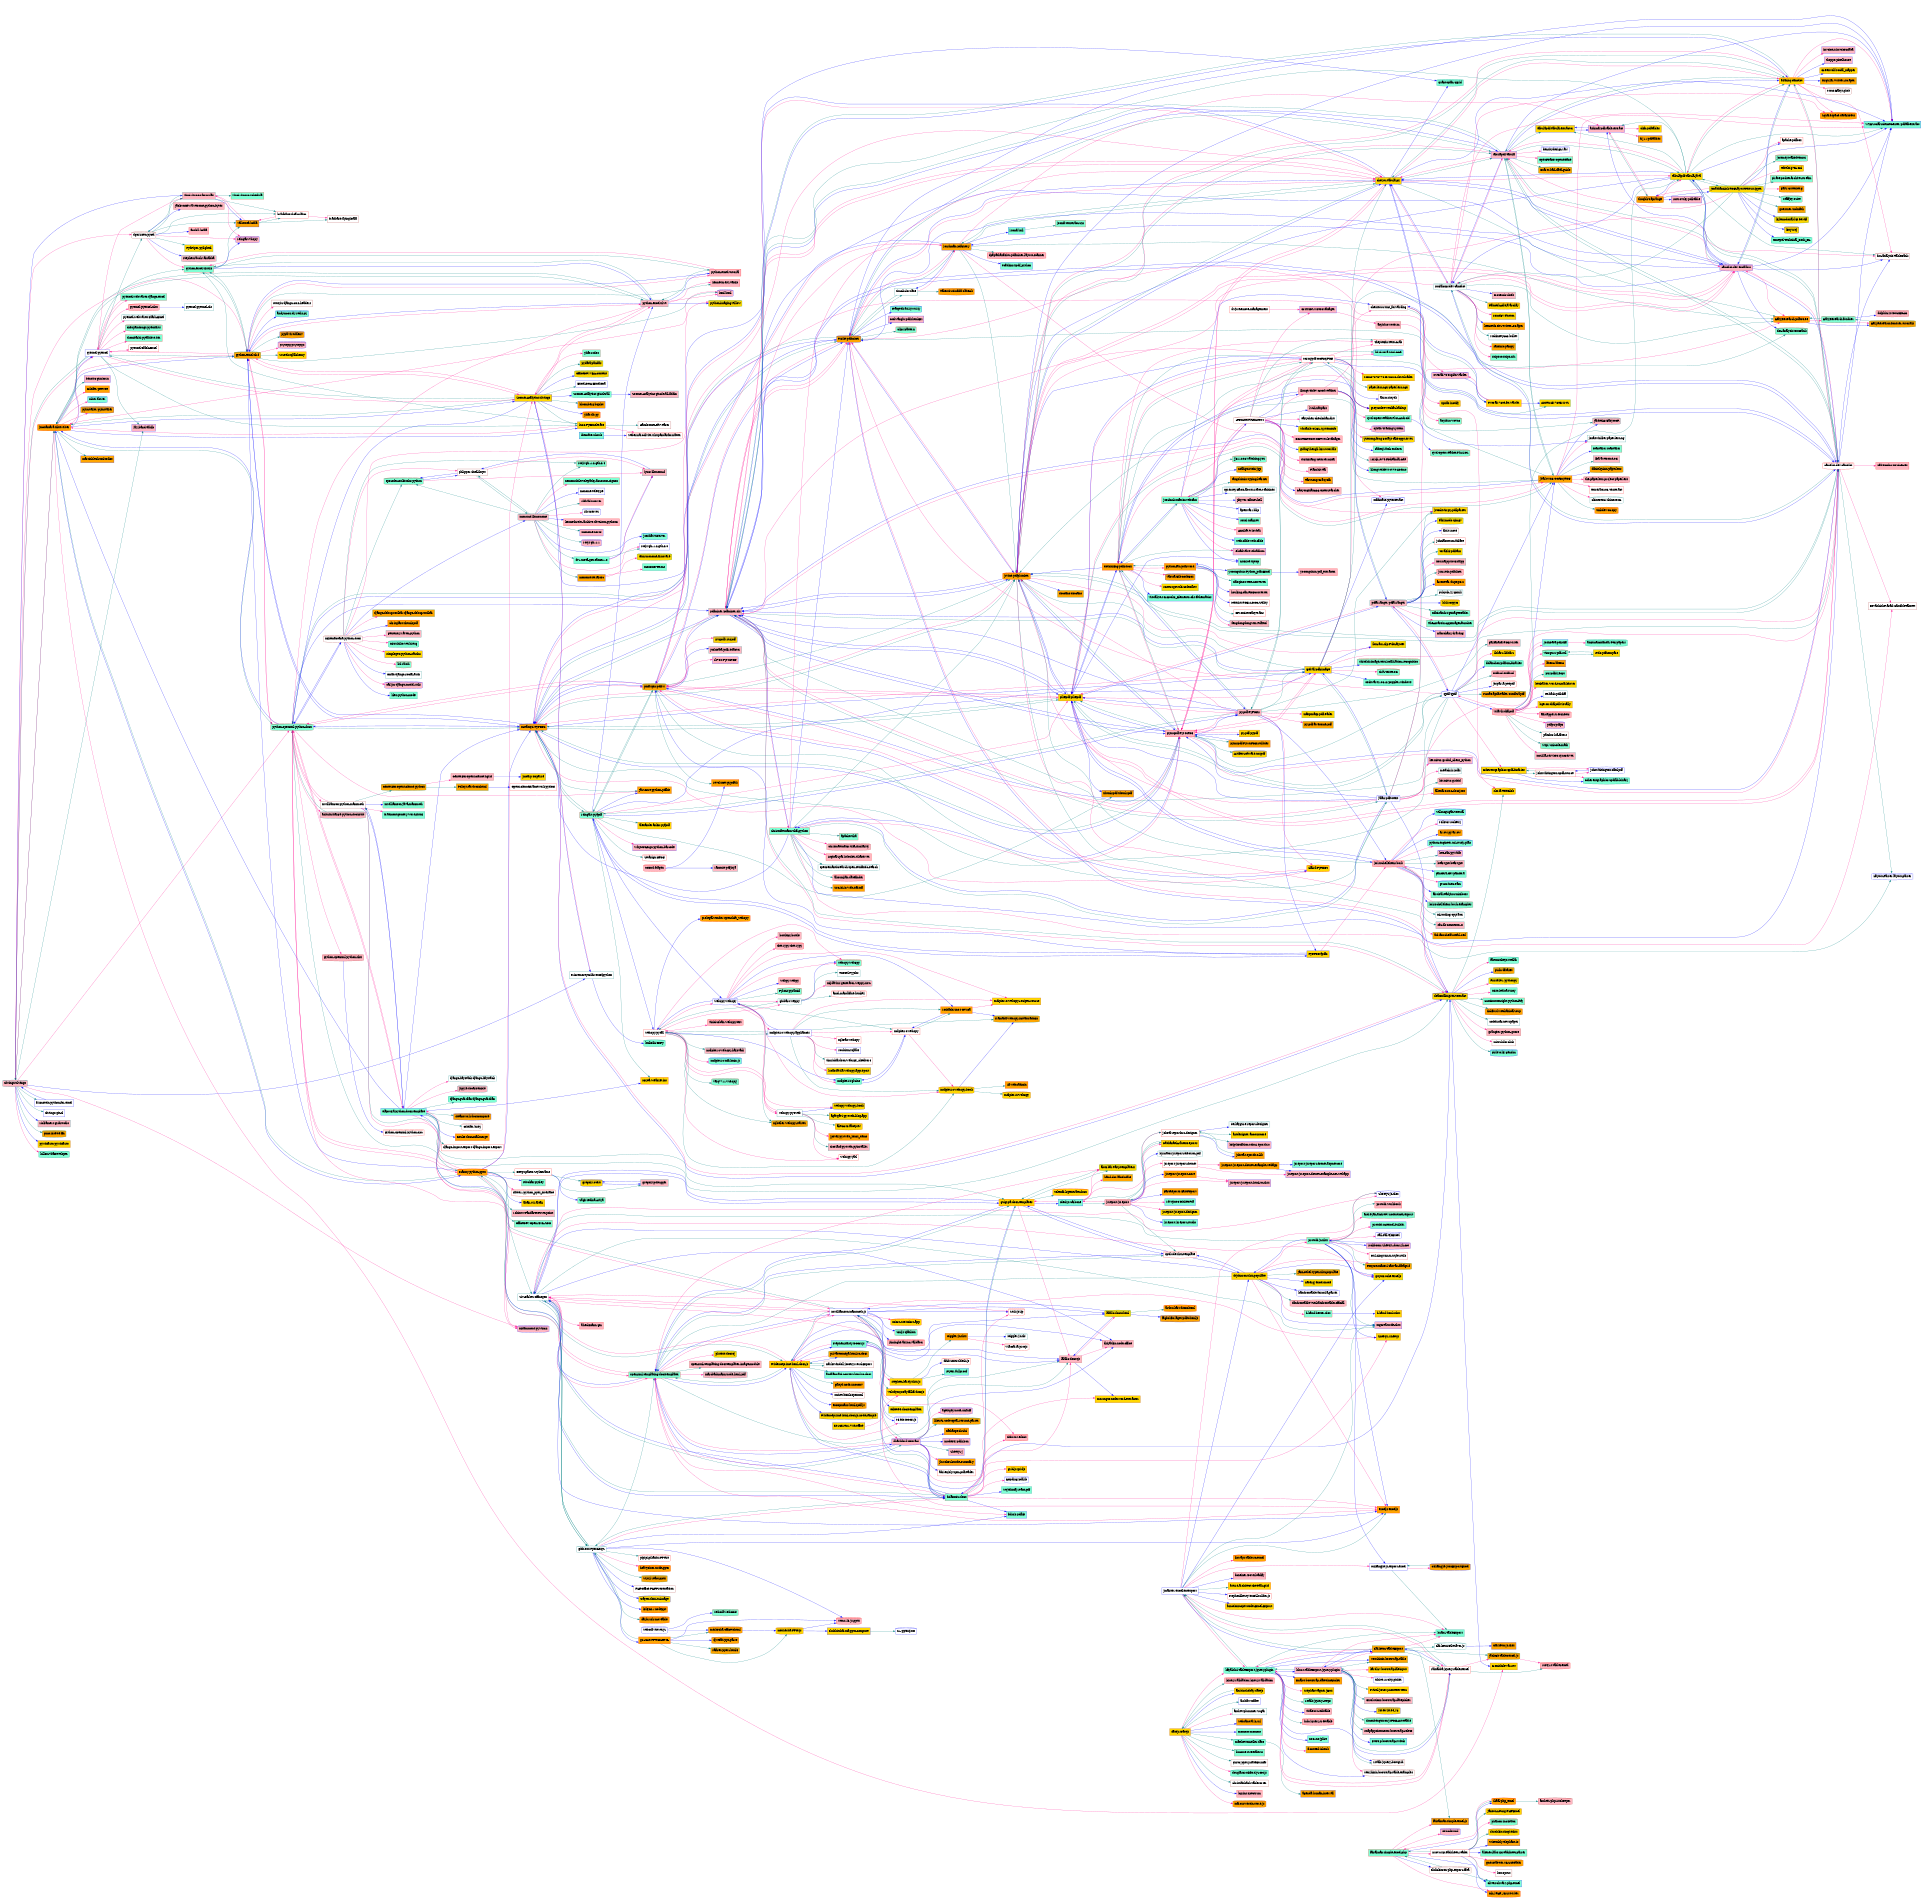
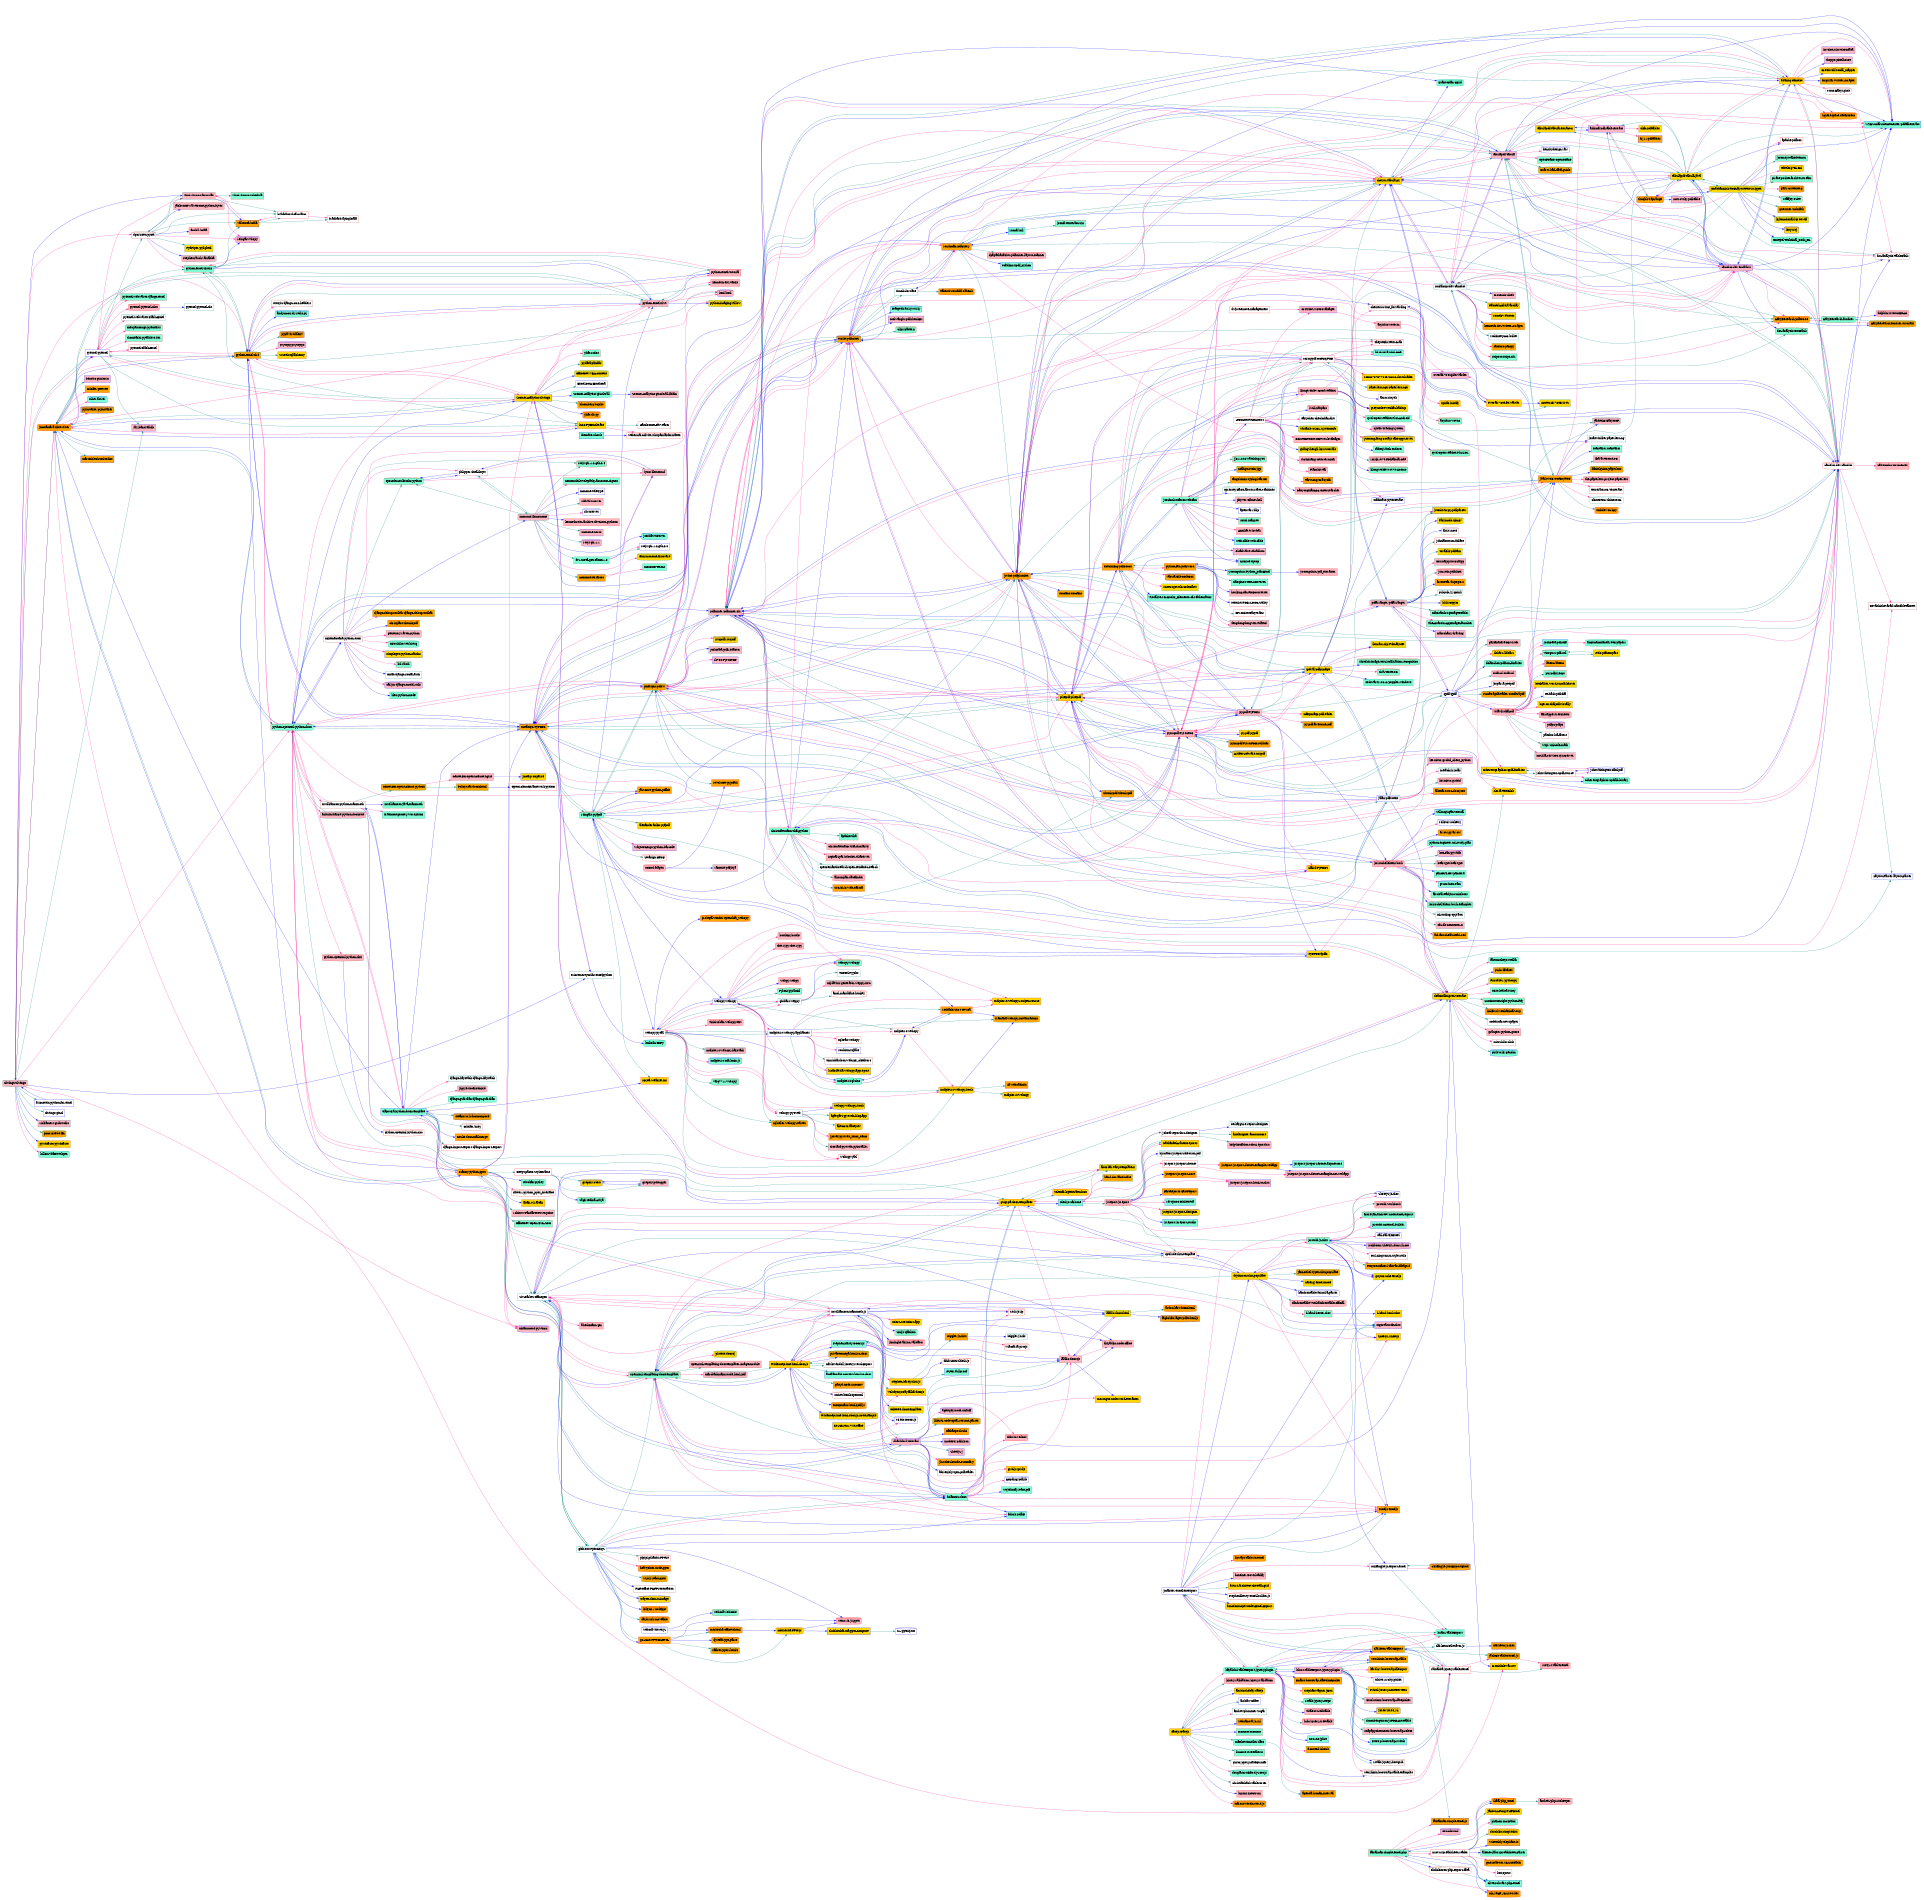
edge "scanny/python-pptx" -> "elapouya/python-docx-template": color deeppink -> blue
node "jobsta/reportbro-lib": removed
edge "Ziv-Barber/officegen" -> "evidenceprime/html-docx-js": now "marcbachmann/node-html-pdf" -> "evidenceprime/html-docx-js"
